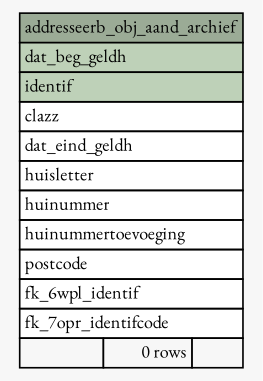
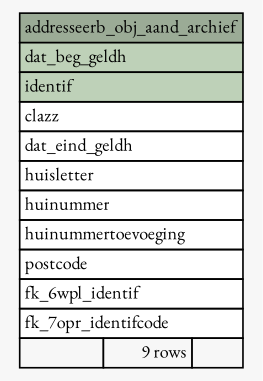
node "addresseerb_obj_aand_archief": text "0 rows" -> "9 rows"
